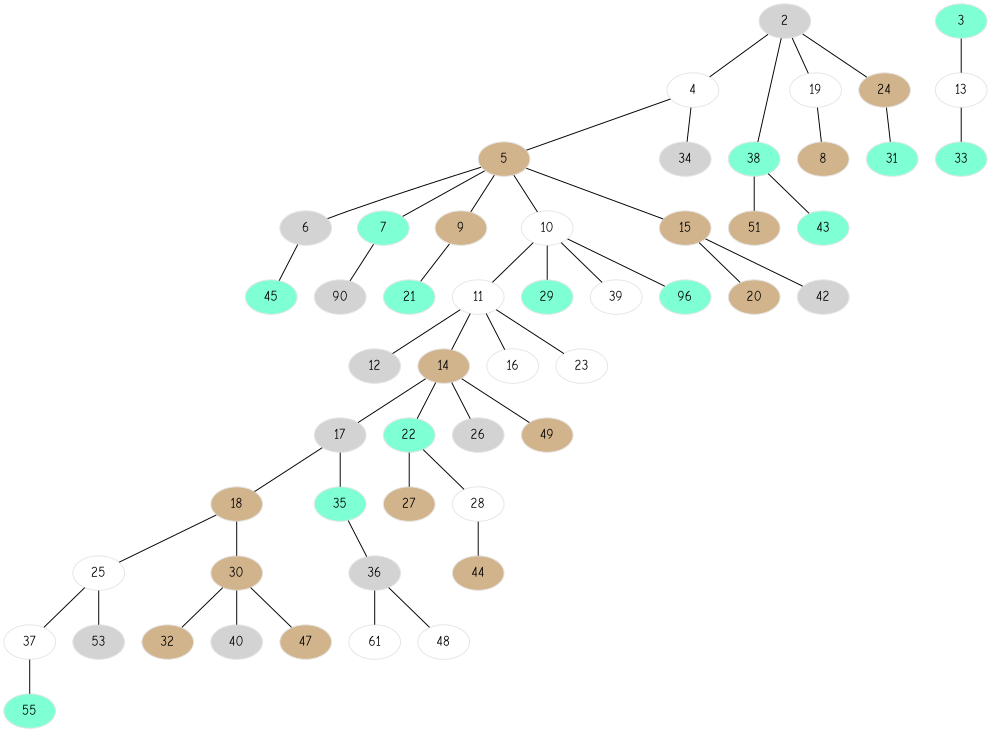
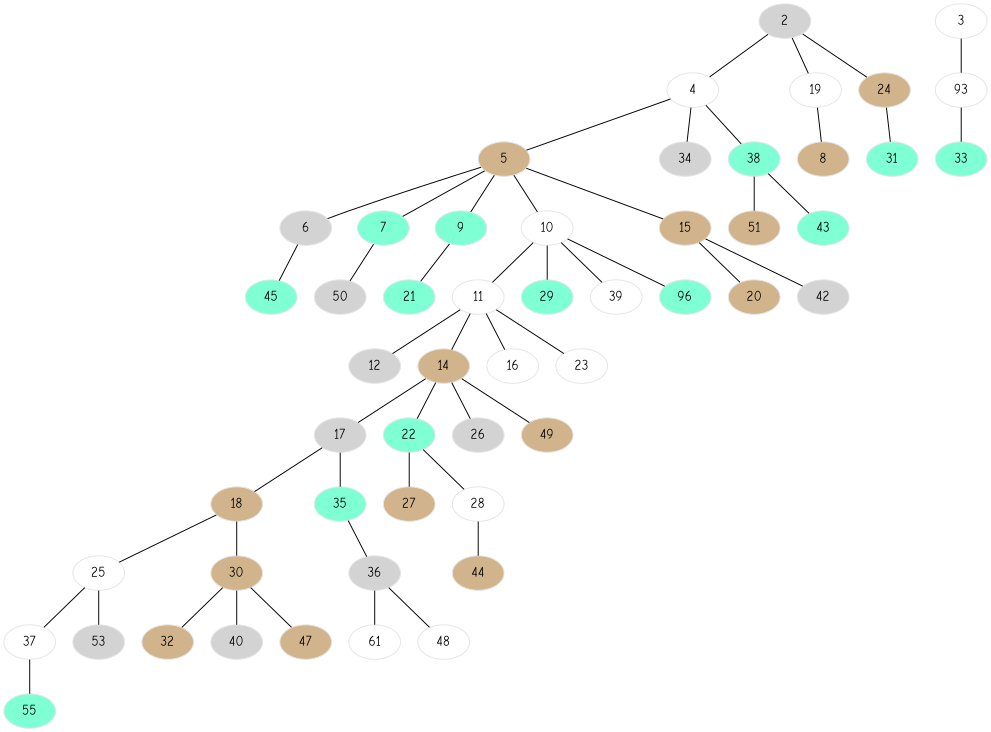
node "3": fillcolor aquamarine -> white
edge "2" -- "38": now "4" -- "38"
node "13": label "13" -> "93"
node "9": fillcolor tan -> aquamarine
node "90": label "90" -> "50"
